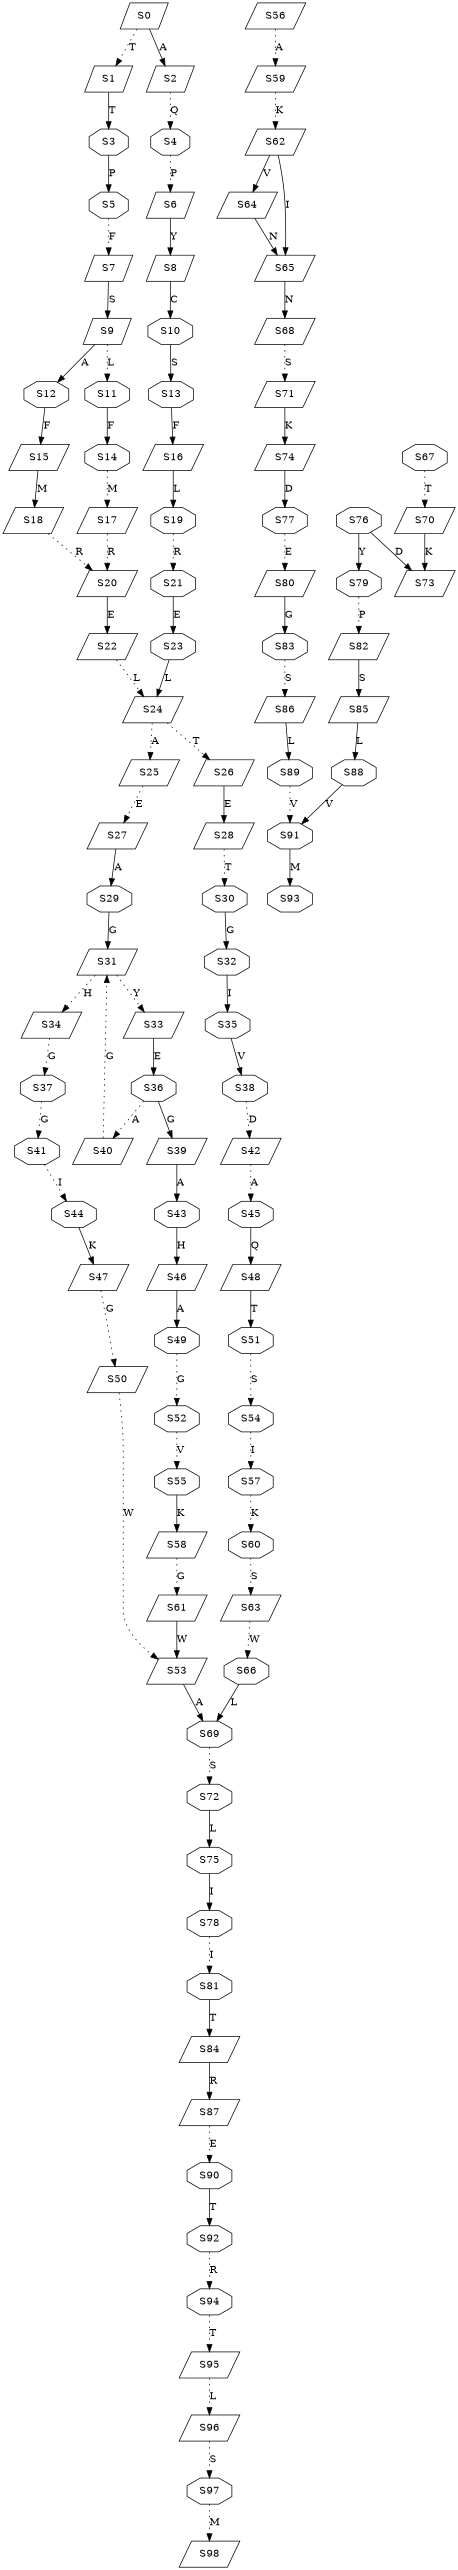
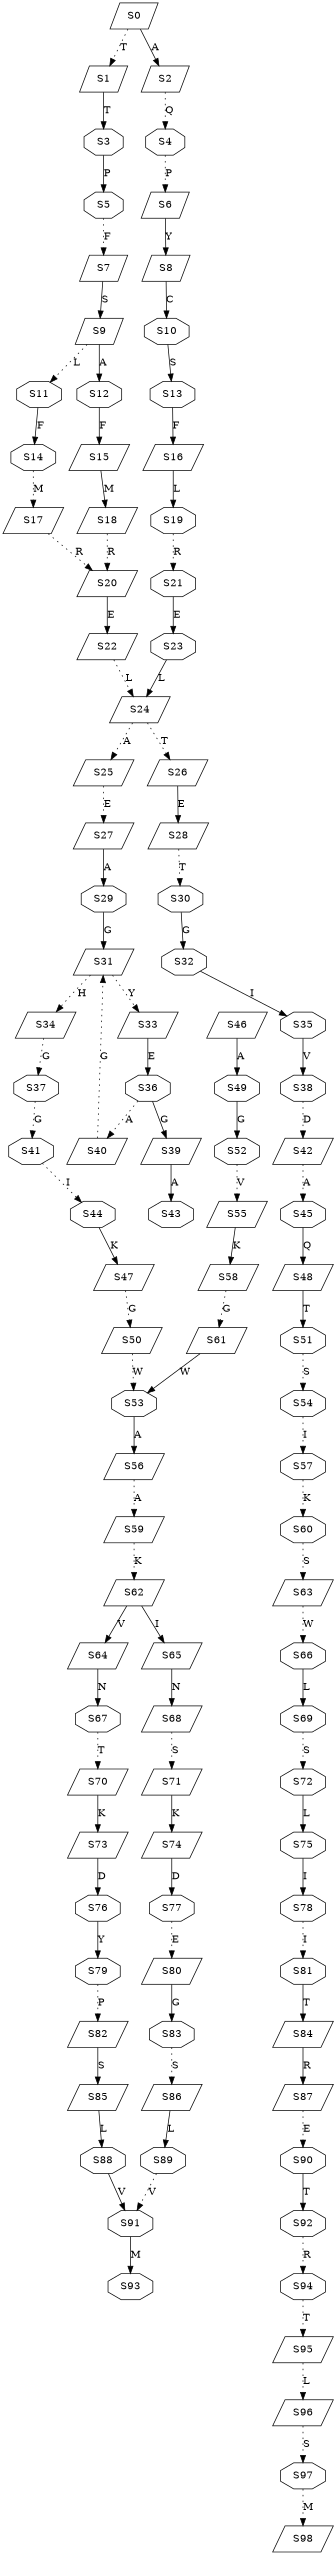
edge "S64" -> "S65": now "S64" -> "S67"
edge "S76" -> "S73": reversed
edge "S43" -> "S46": removed, label "H"
edge "S49" -> "S52": style dotted -> solid
node "S55": shape octagon -> parallelogram
node "S53": shape parallelogram -> octagon
edge "S53" -> "S69": now "S53" -> "S56"
